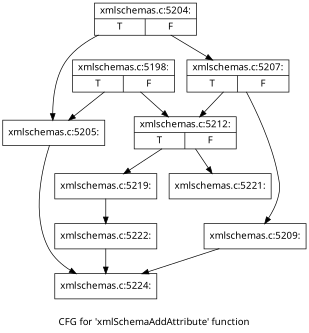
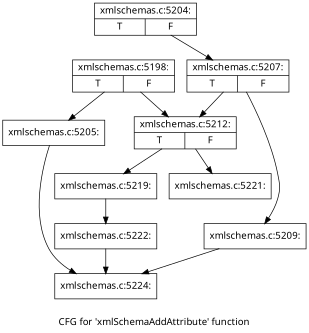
edge "xmlschemas.c:5204:" -> "xmlschemas.c:5205:": removed
